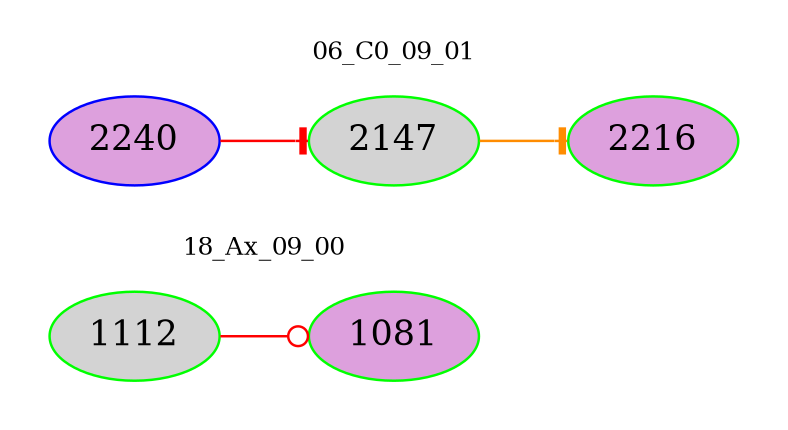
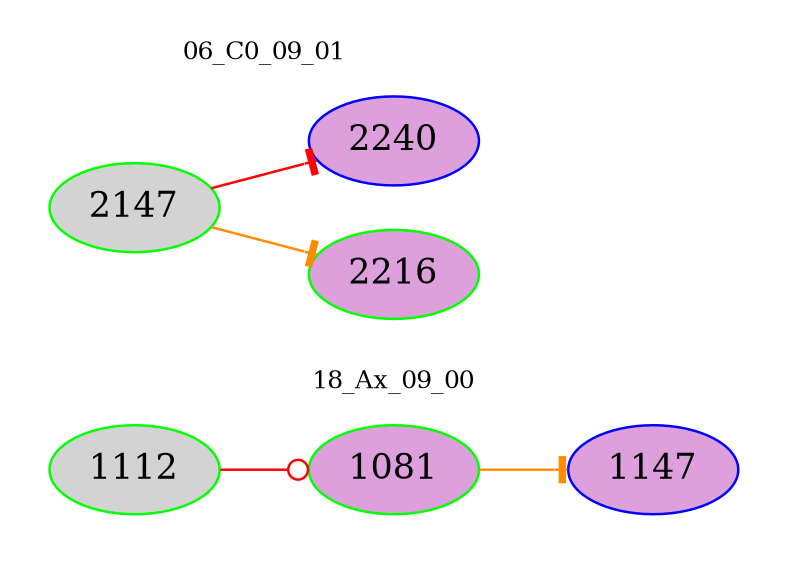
edge "2240" -> "2147": reversed
node "1147": added
